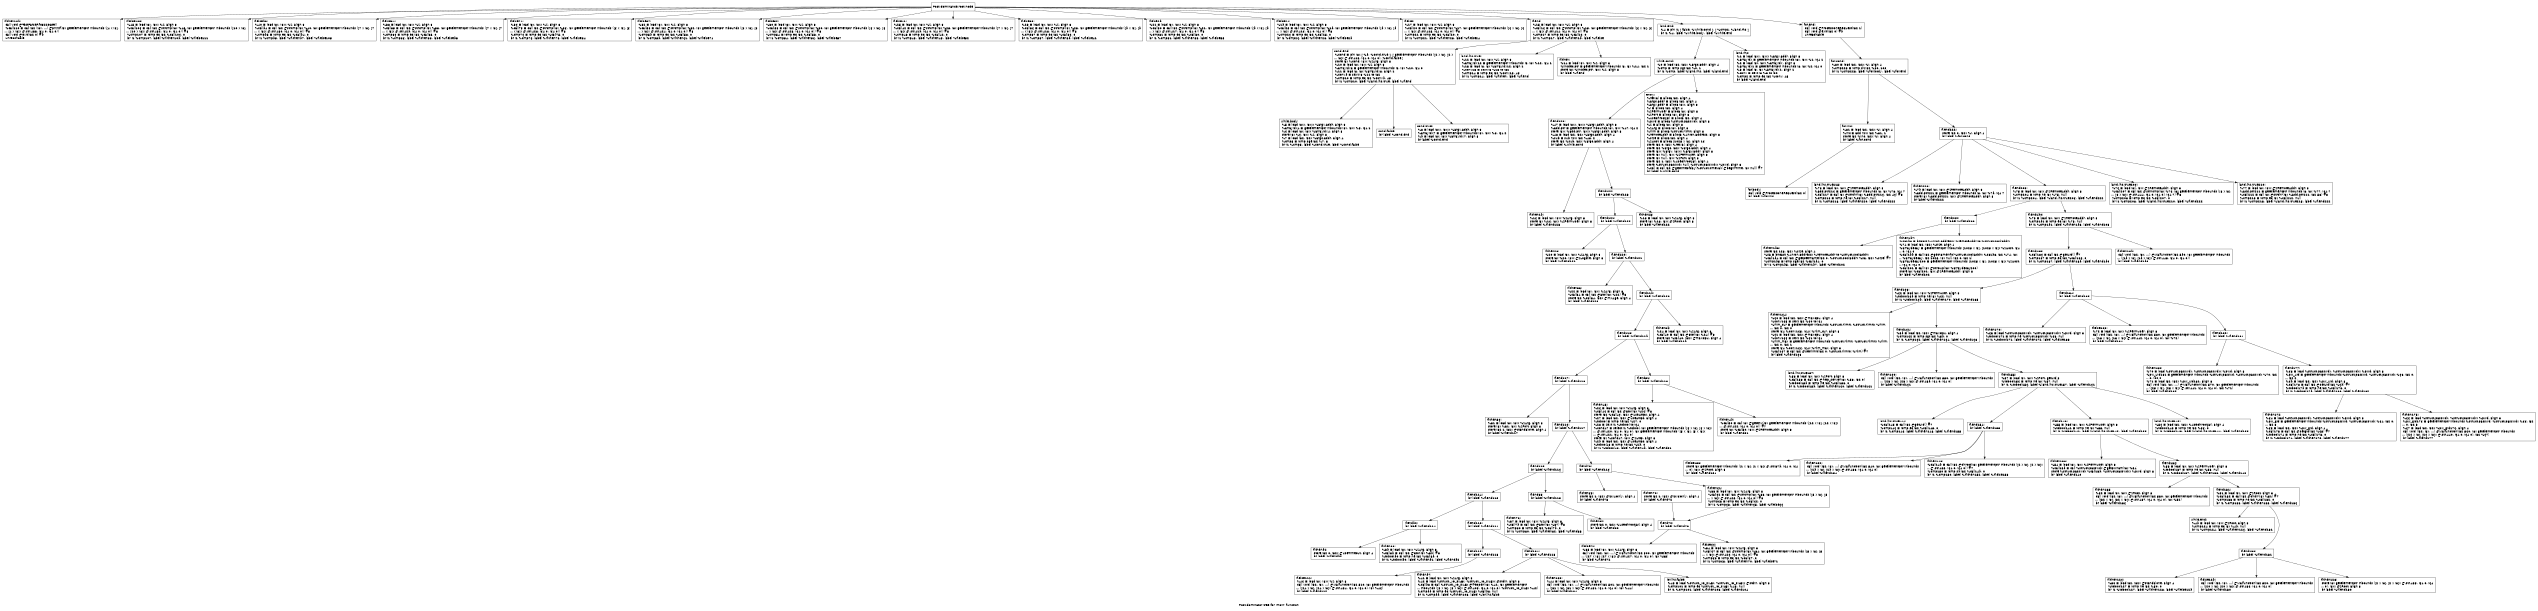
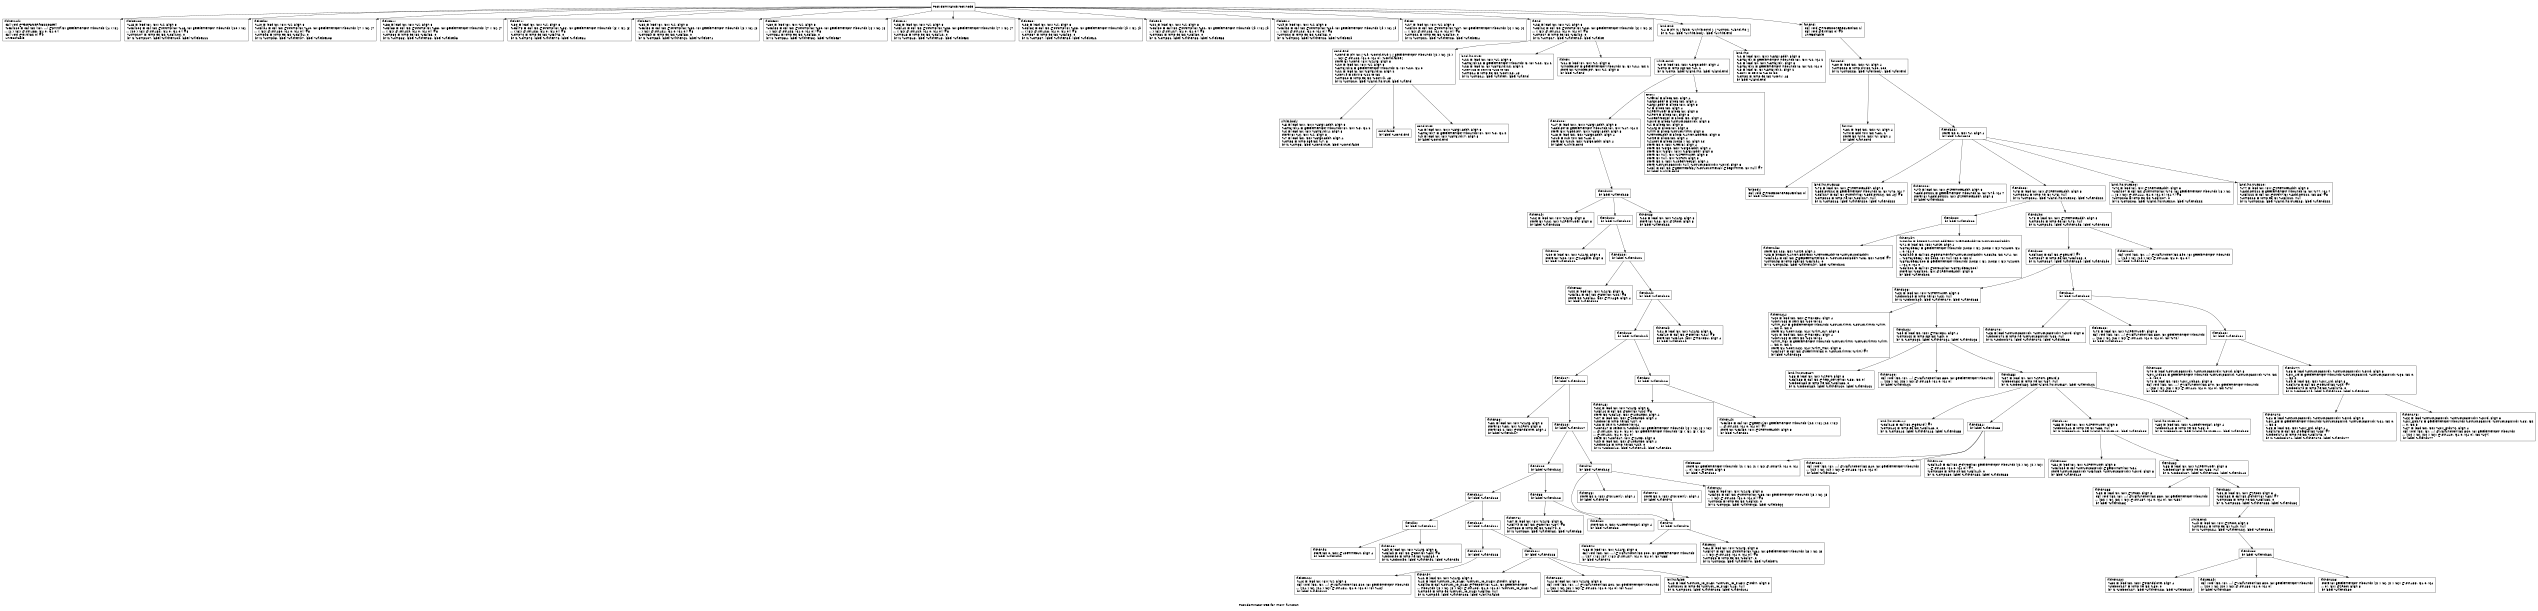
edge "if.end123:" -> "if.then19:": now "if.end122:" -> "if.then19:"
edge "if.then61:" -> "if.end72:": now "if.end73:" -> "if.end72:"
edge "if.end131:" -> "if.end130:": now "while.end:" -> "if.end130:"
